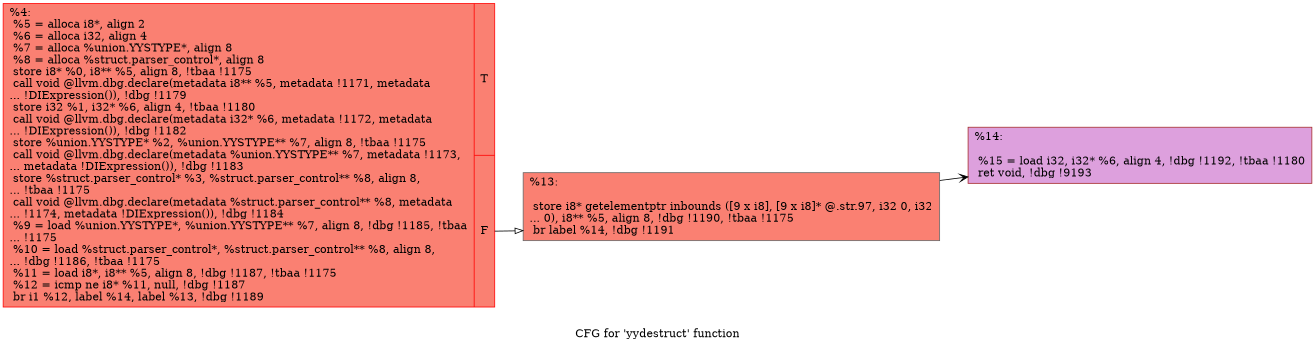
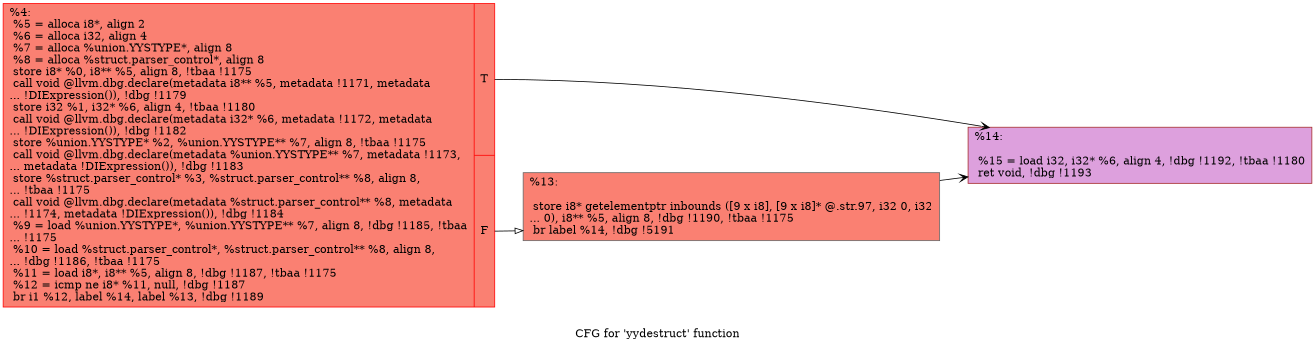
edge "%4:" -> "%14:": added
node "%14:": text "ret void, !dbg !9193" -> "ret void, !dbg !1193"
node "%13:": text "br label %14, !dbg !1191" -> "br label %14, !dbg !5191"
